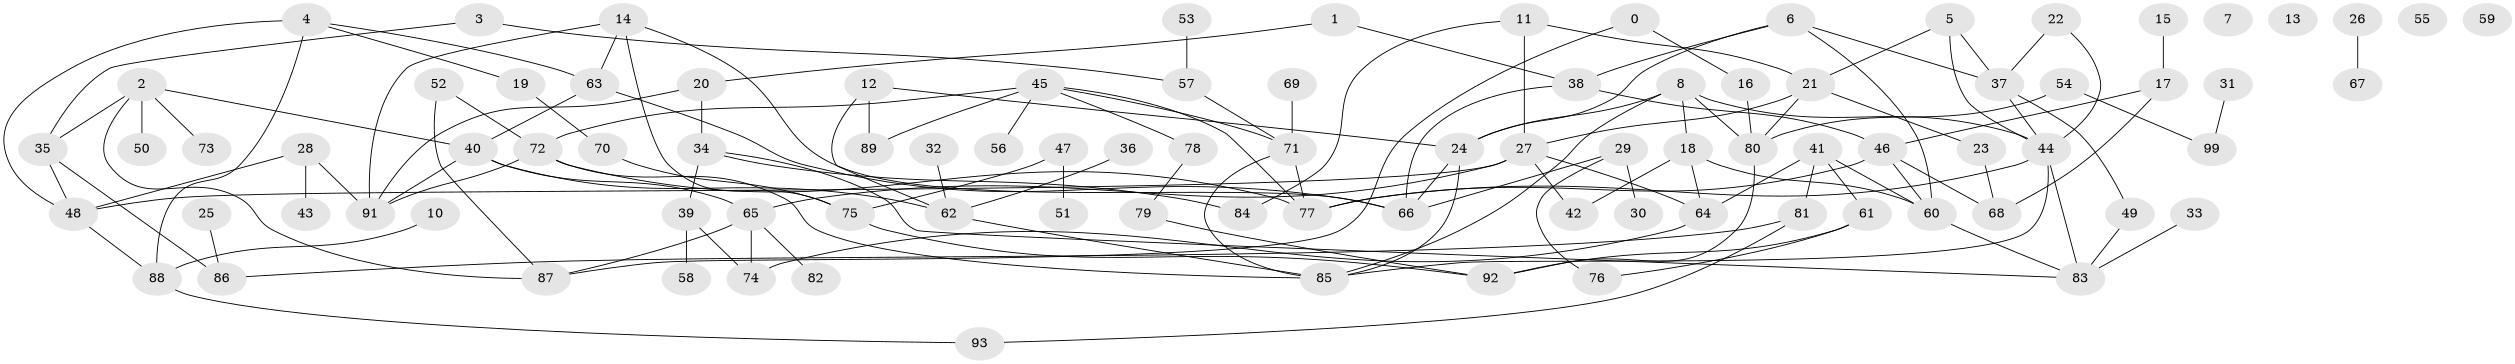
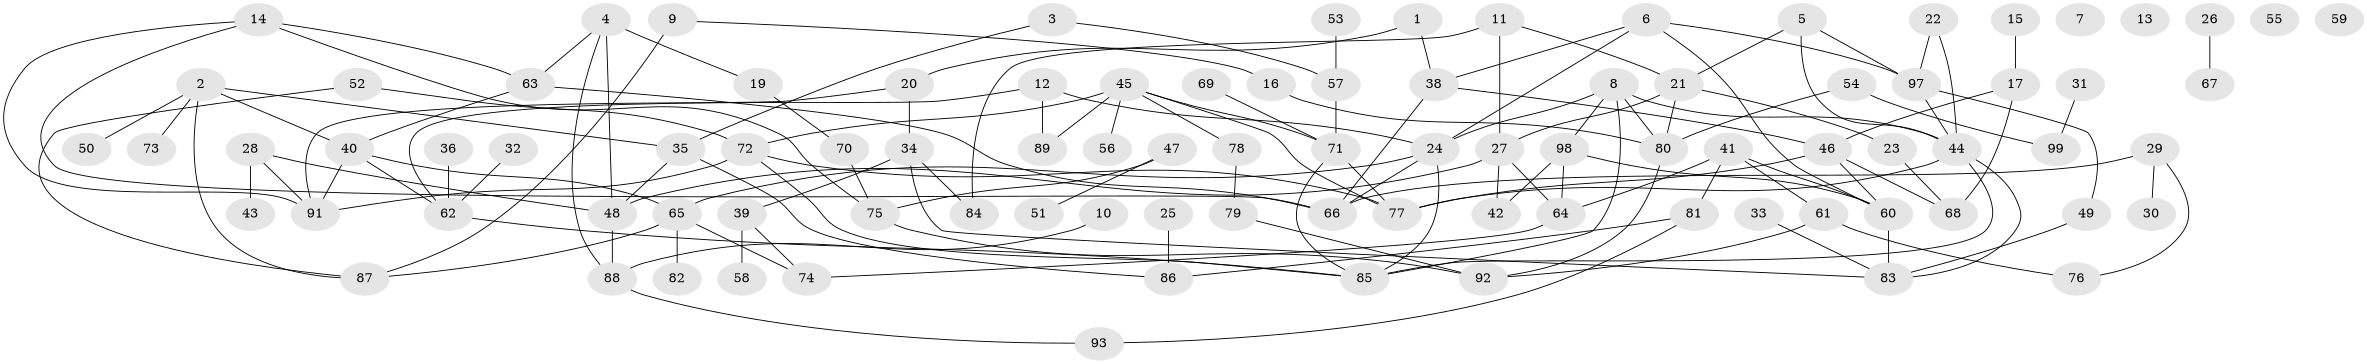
node "0": label "0" -> "9"
node "37": label "37" -> "97"
node "18": label "18" -> "98"
edge "27" -- "65": now "24" -- "65"
